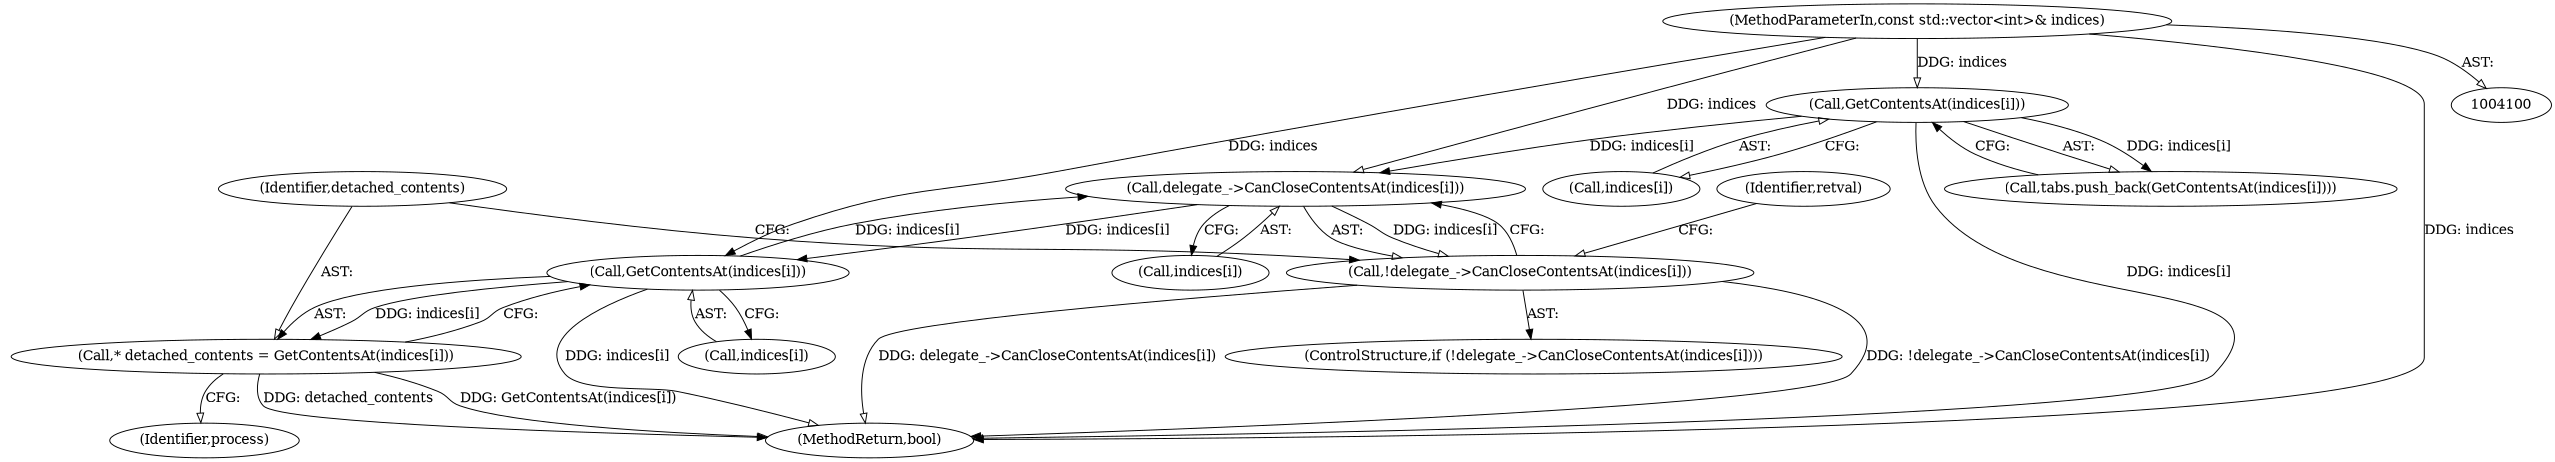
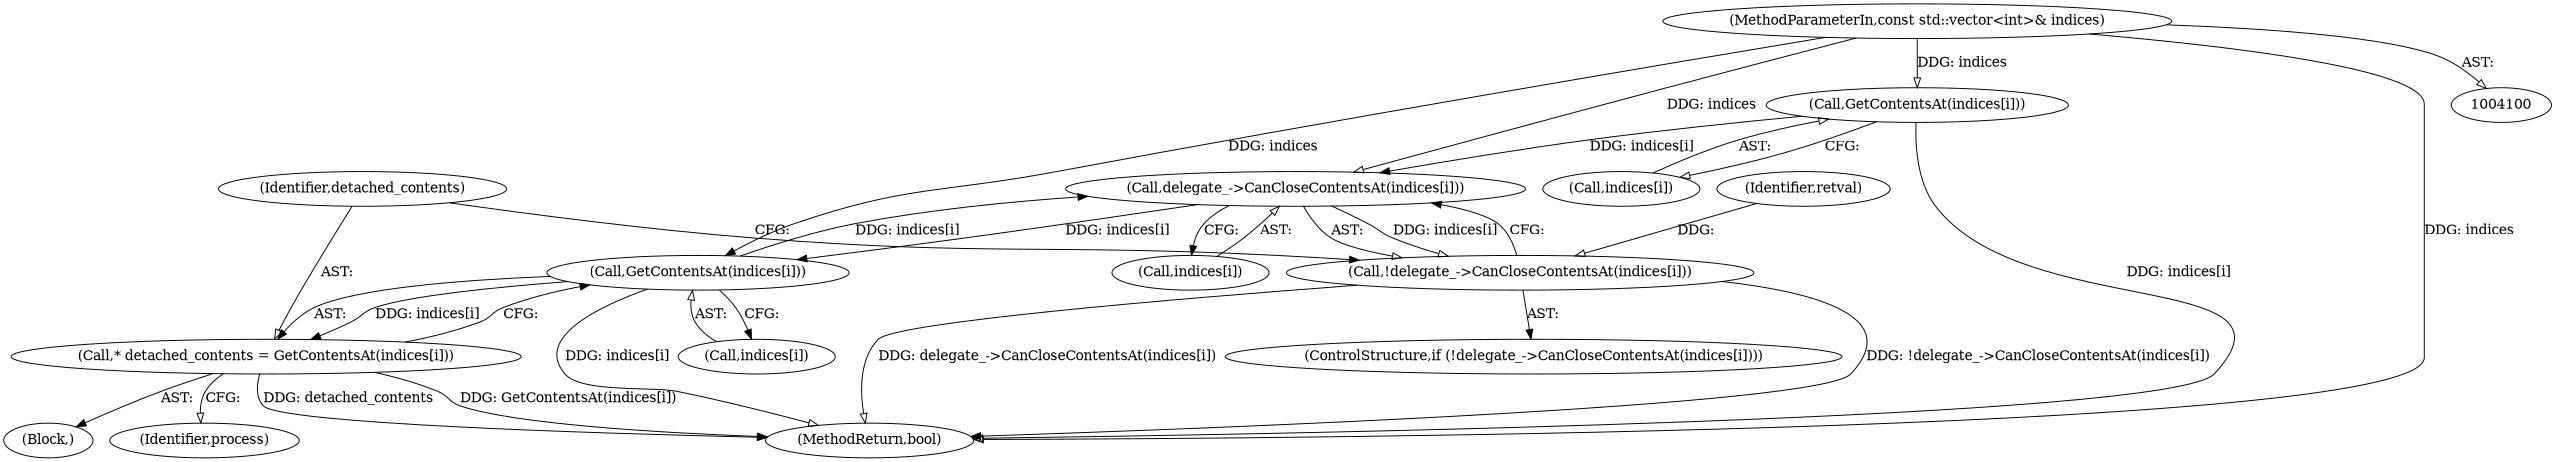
node "(Call,tabs.push_back(GetContentsAt(indices[i])))": removed
edge "(Identifier,retval)" -> "(Call,!delegate_->CanCloseContentsAt(indices[i]))": label "CFG: " -> "DDG: "
edge "(MethodParameterIn,const std::vector<int>& indices)" -> "(MethodReturn,bool)": arrowhead normal -> onormal
node "(Block,)": added
